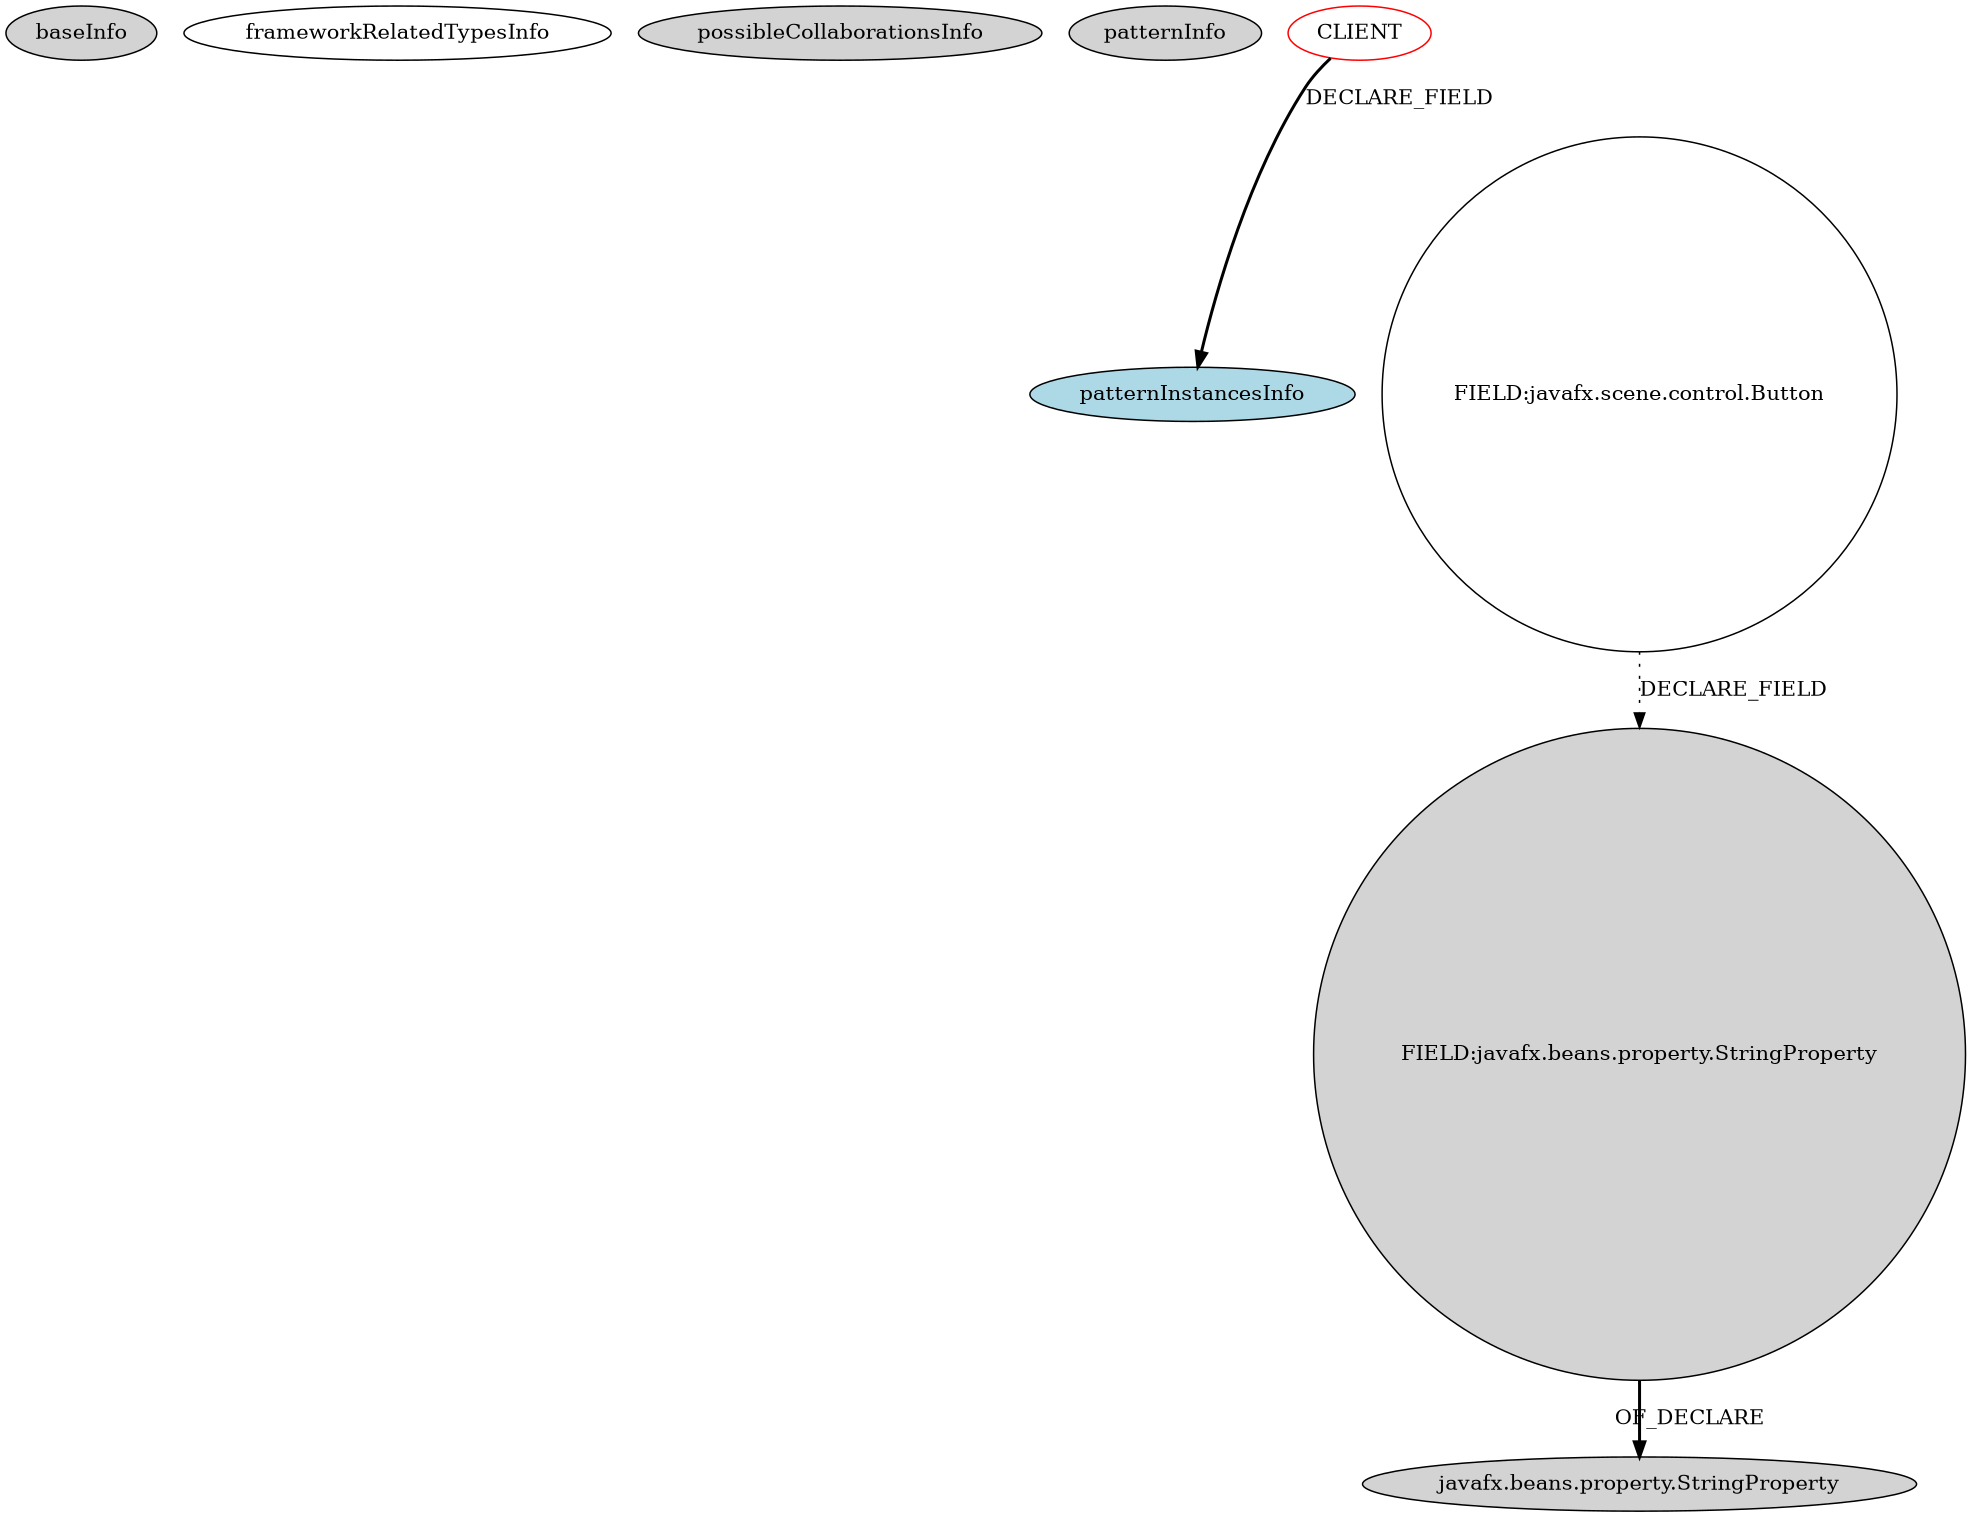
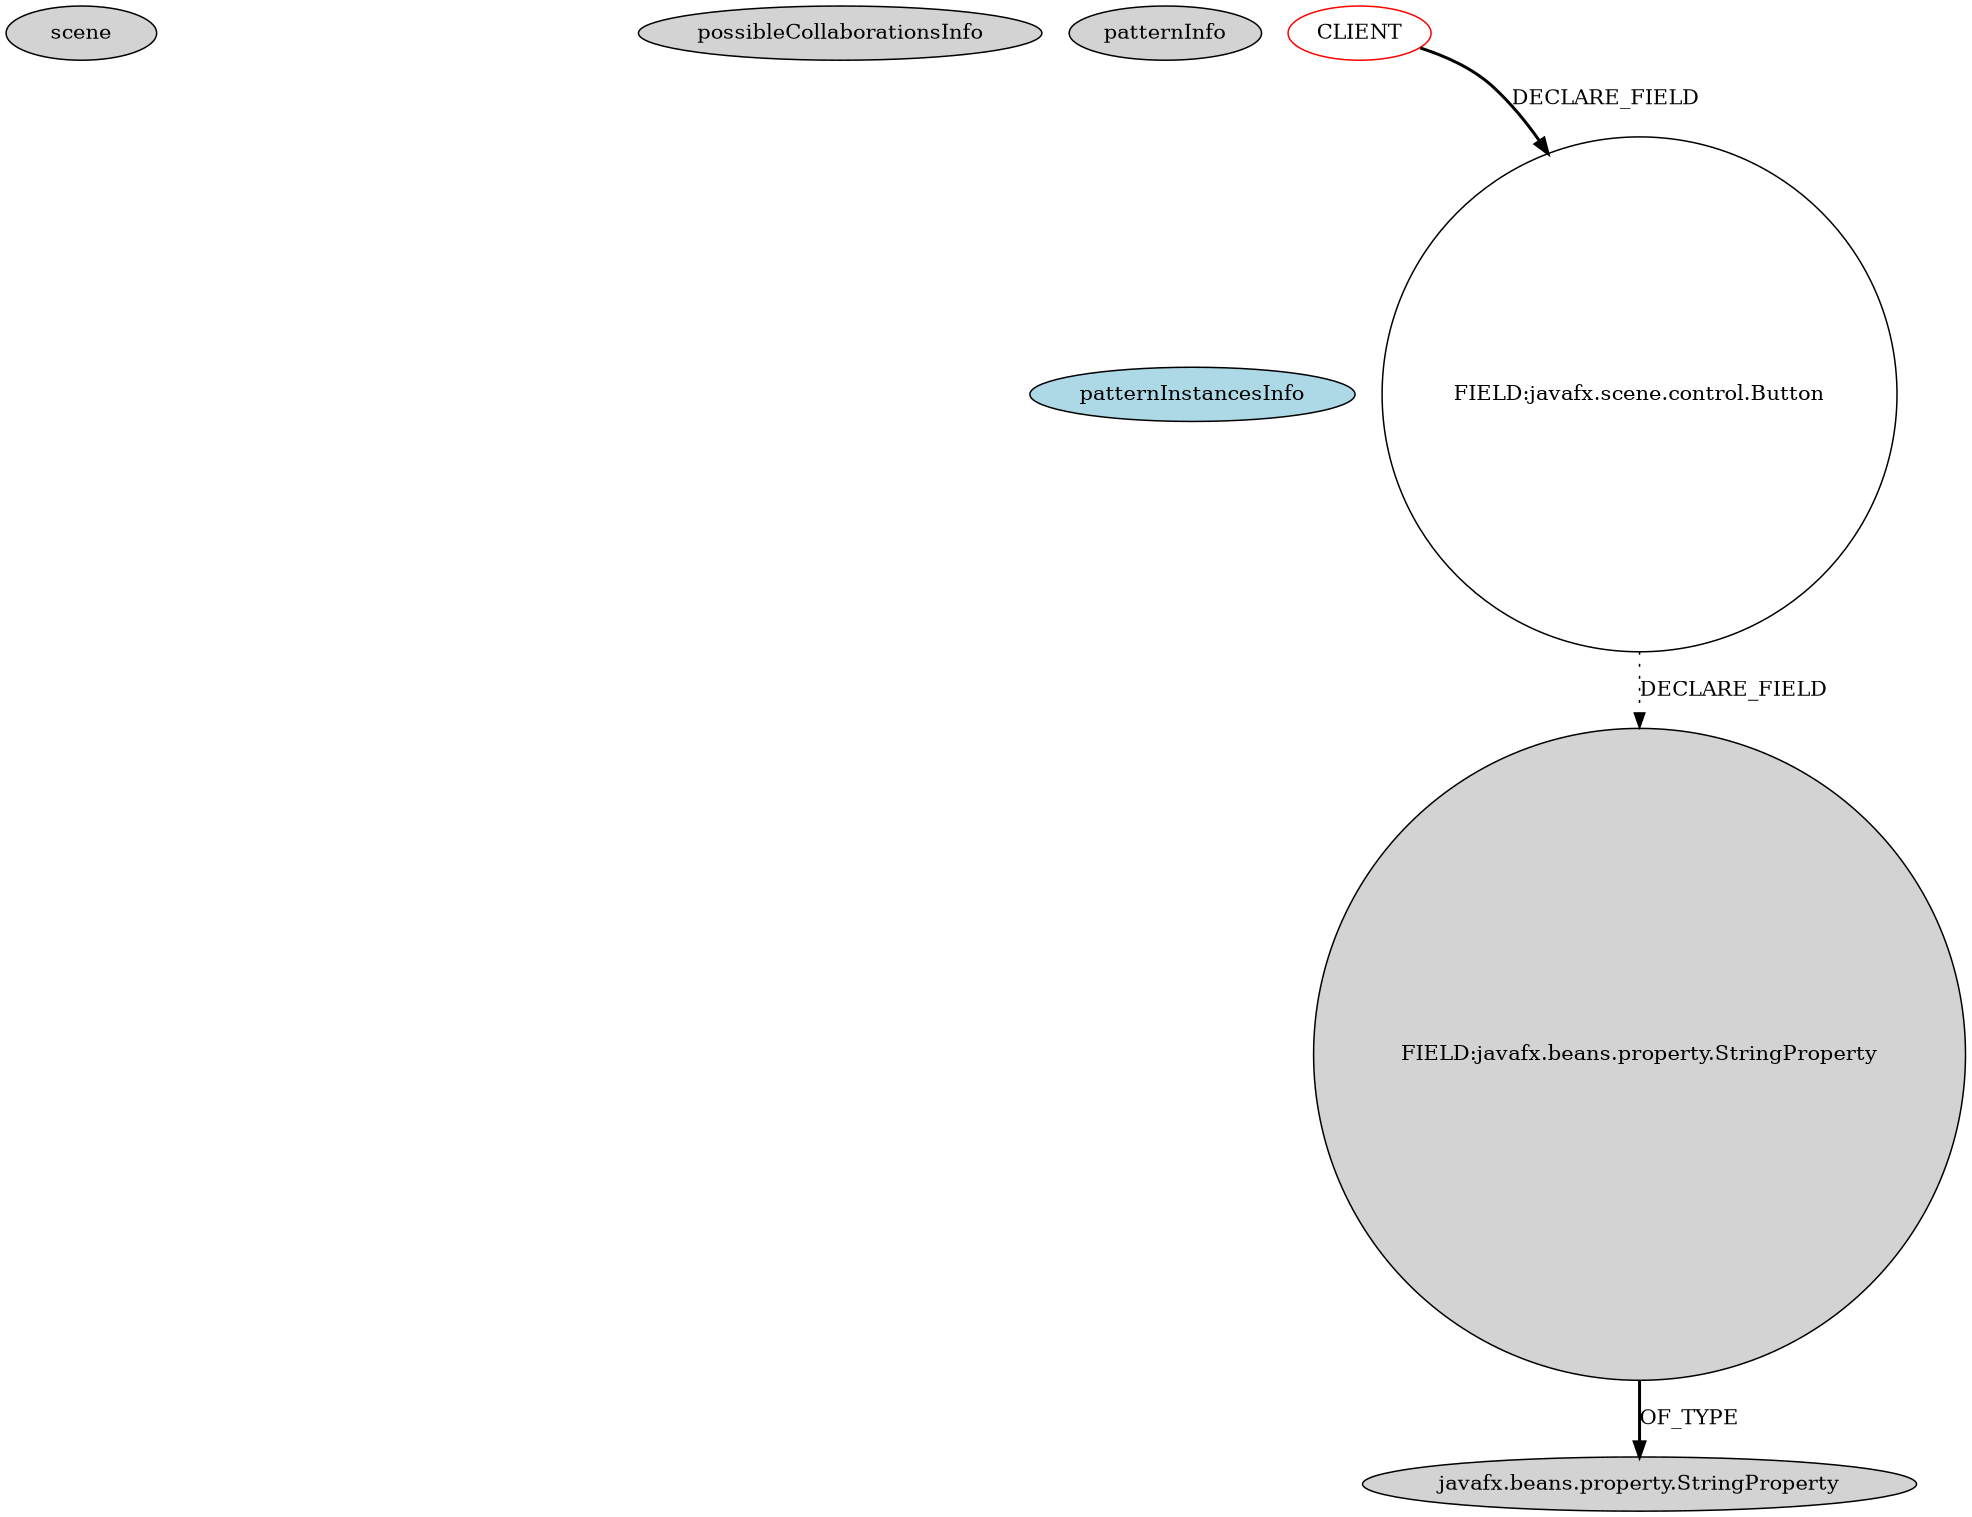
node "baseInfo": label "baseInfo" -> "scene"
node "frameworkRelatedTypesInfo": removed
edge "CLIENT" -> "patternInstancesInfo": now "CLIENT" -> "FIELD:javafx.scene.control.Button"
edge "FIELD:javafx.beans.property.StringProperty" -> "javafx.beans.property.StringProperty": label "OF_DECLARE" -> "OF_TYPE"
